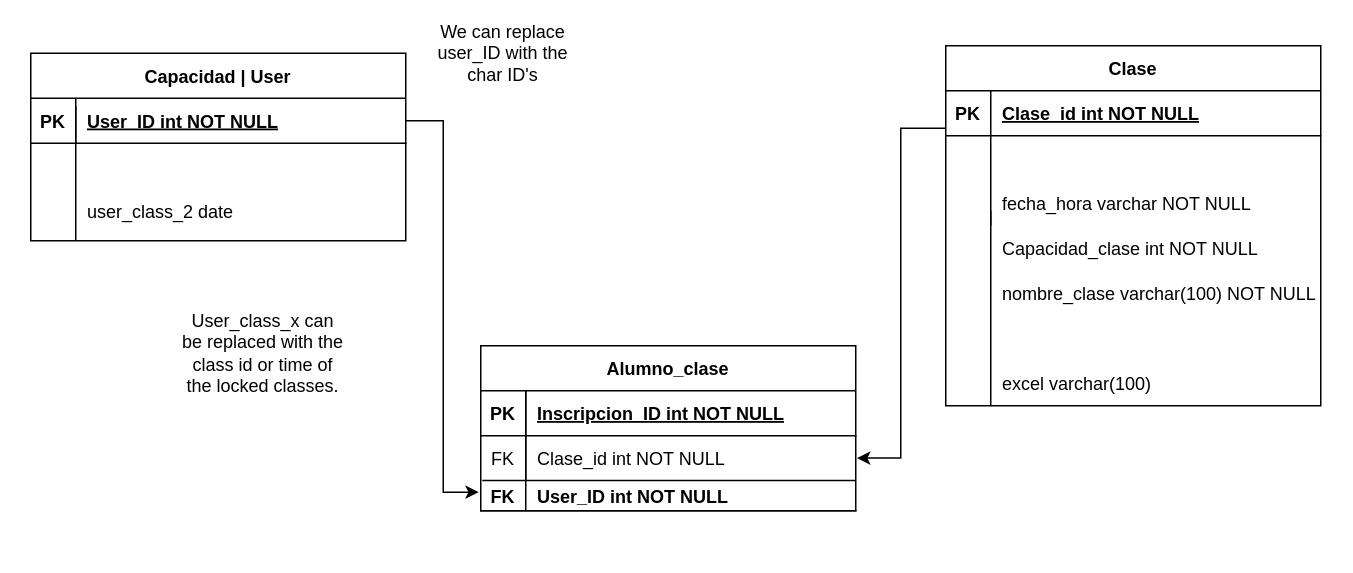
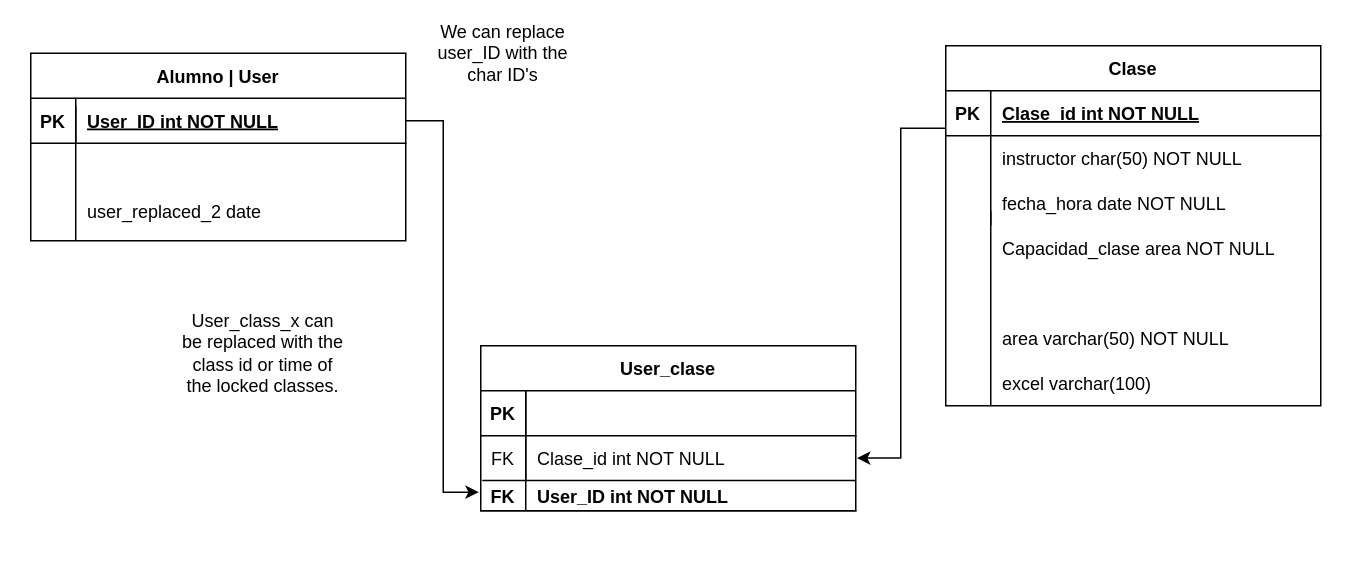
node "Capacidad | User": label "Capacidad | User" -> "Alumno | User"
node "instructor char(50) NOT NULL": added
node "fecha_hora varchar NOT NULL": label "fecha_hora varchar NOT NULL" -> "fecha_hora date NOT NULL"
node "user_class_2 date": label "user_class_2 date" -> "user_replaced_2 date"
node "Capacidad_clase int NOT NULL": label "Capacidad_clase int NOT NULL" -> "Capacidad_clase area NOT NULL"
node "nombre_clase varchar(100) NOT NULL": removed
node "area varchar(50) NOT NULL": added
node "Alumno_clase": label "Alumno_clase" -> "User_clase"
node "Inscripcion_ID int NOT NULL": removed
